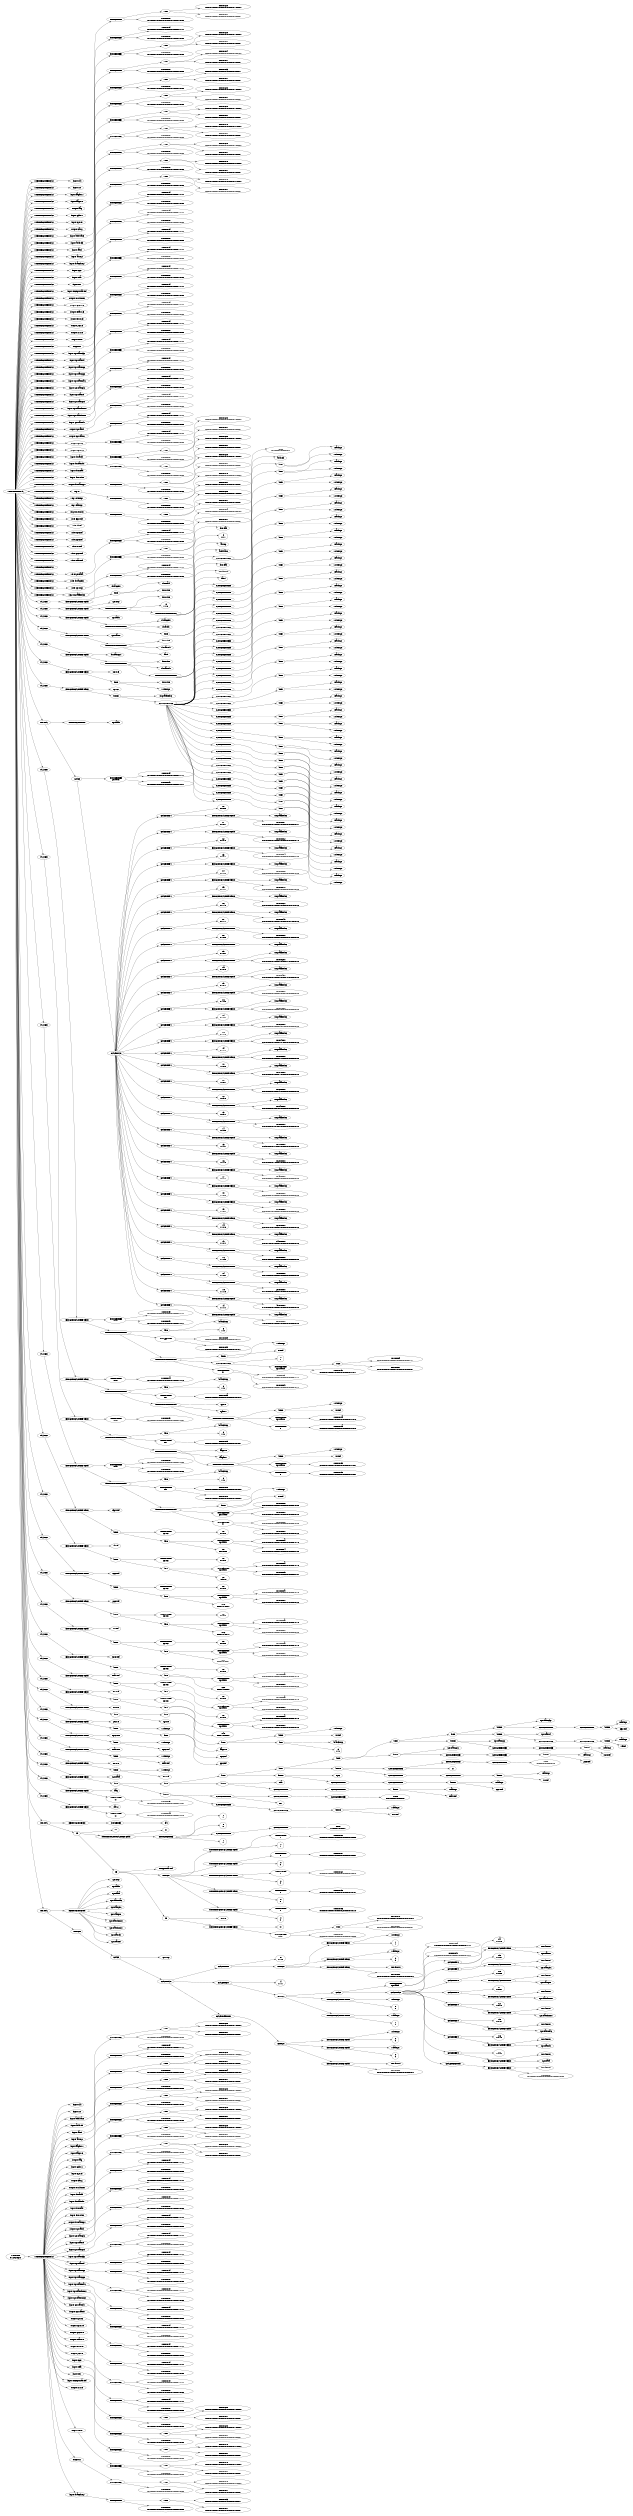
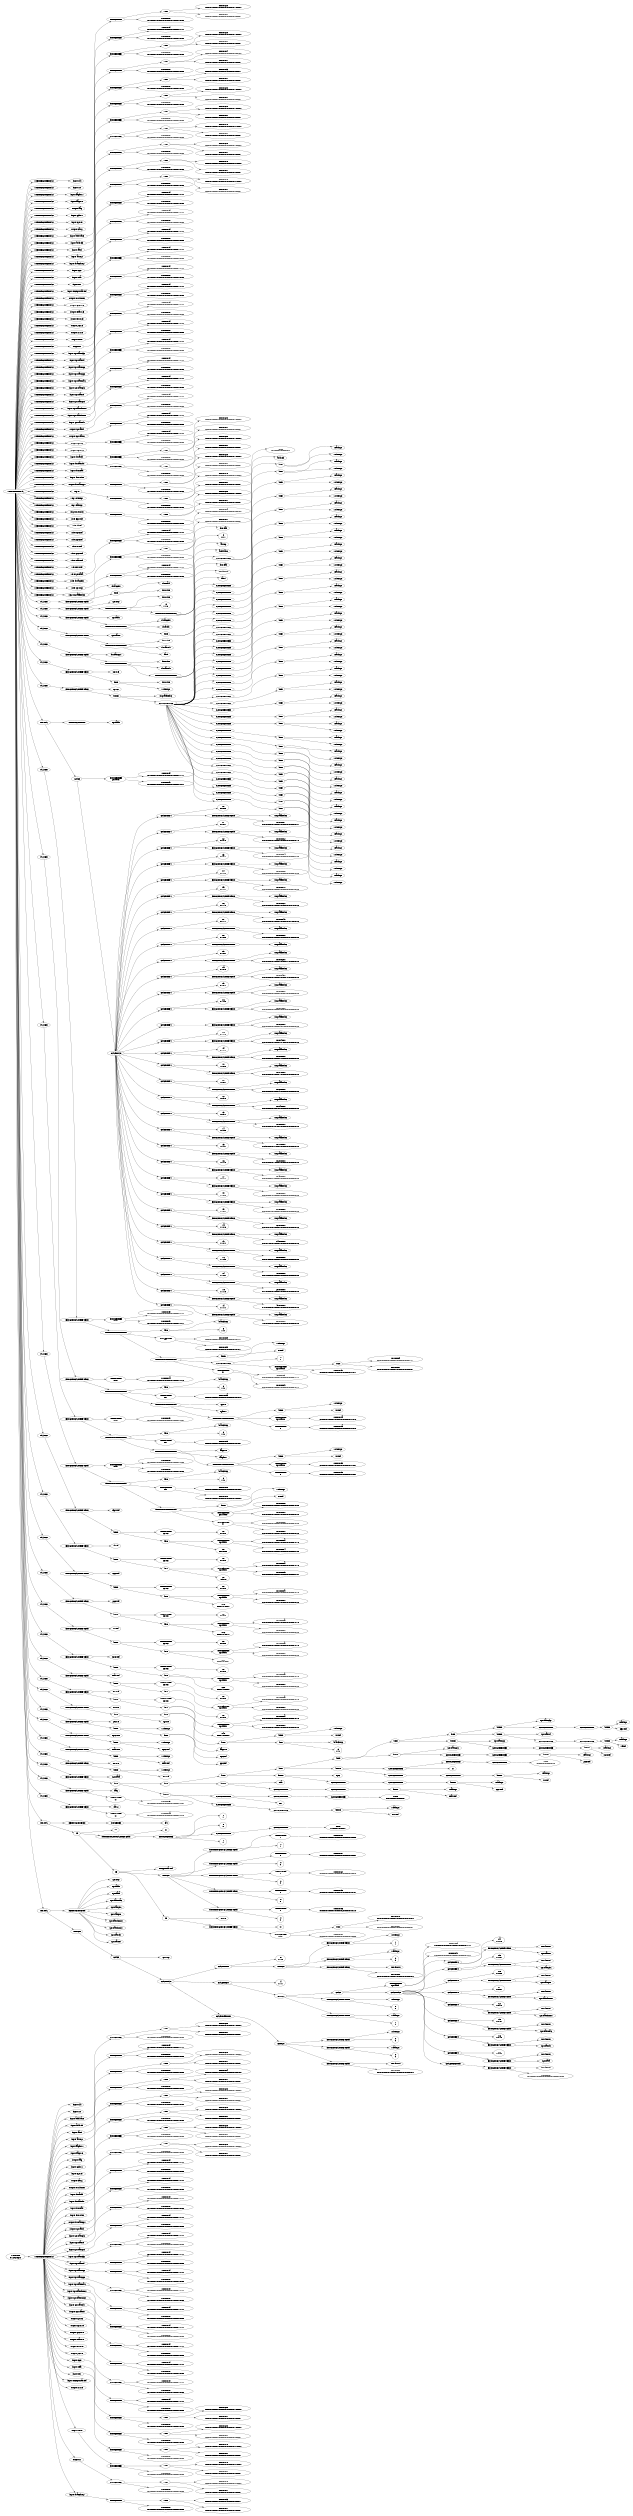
node "wire esr_sel": added
node "0d": removed
